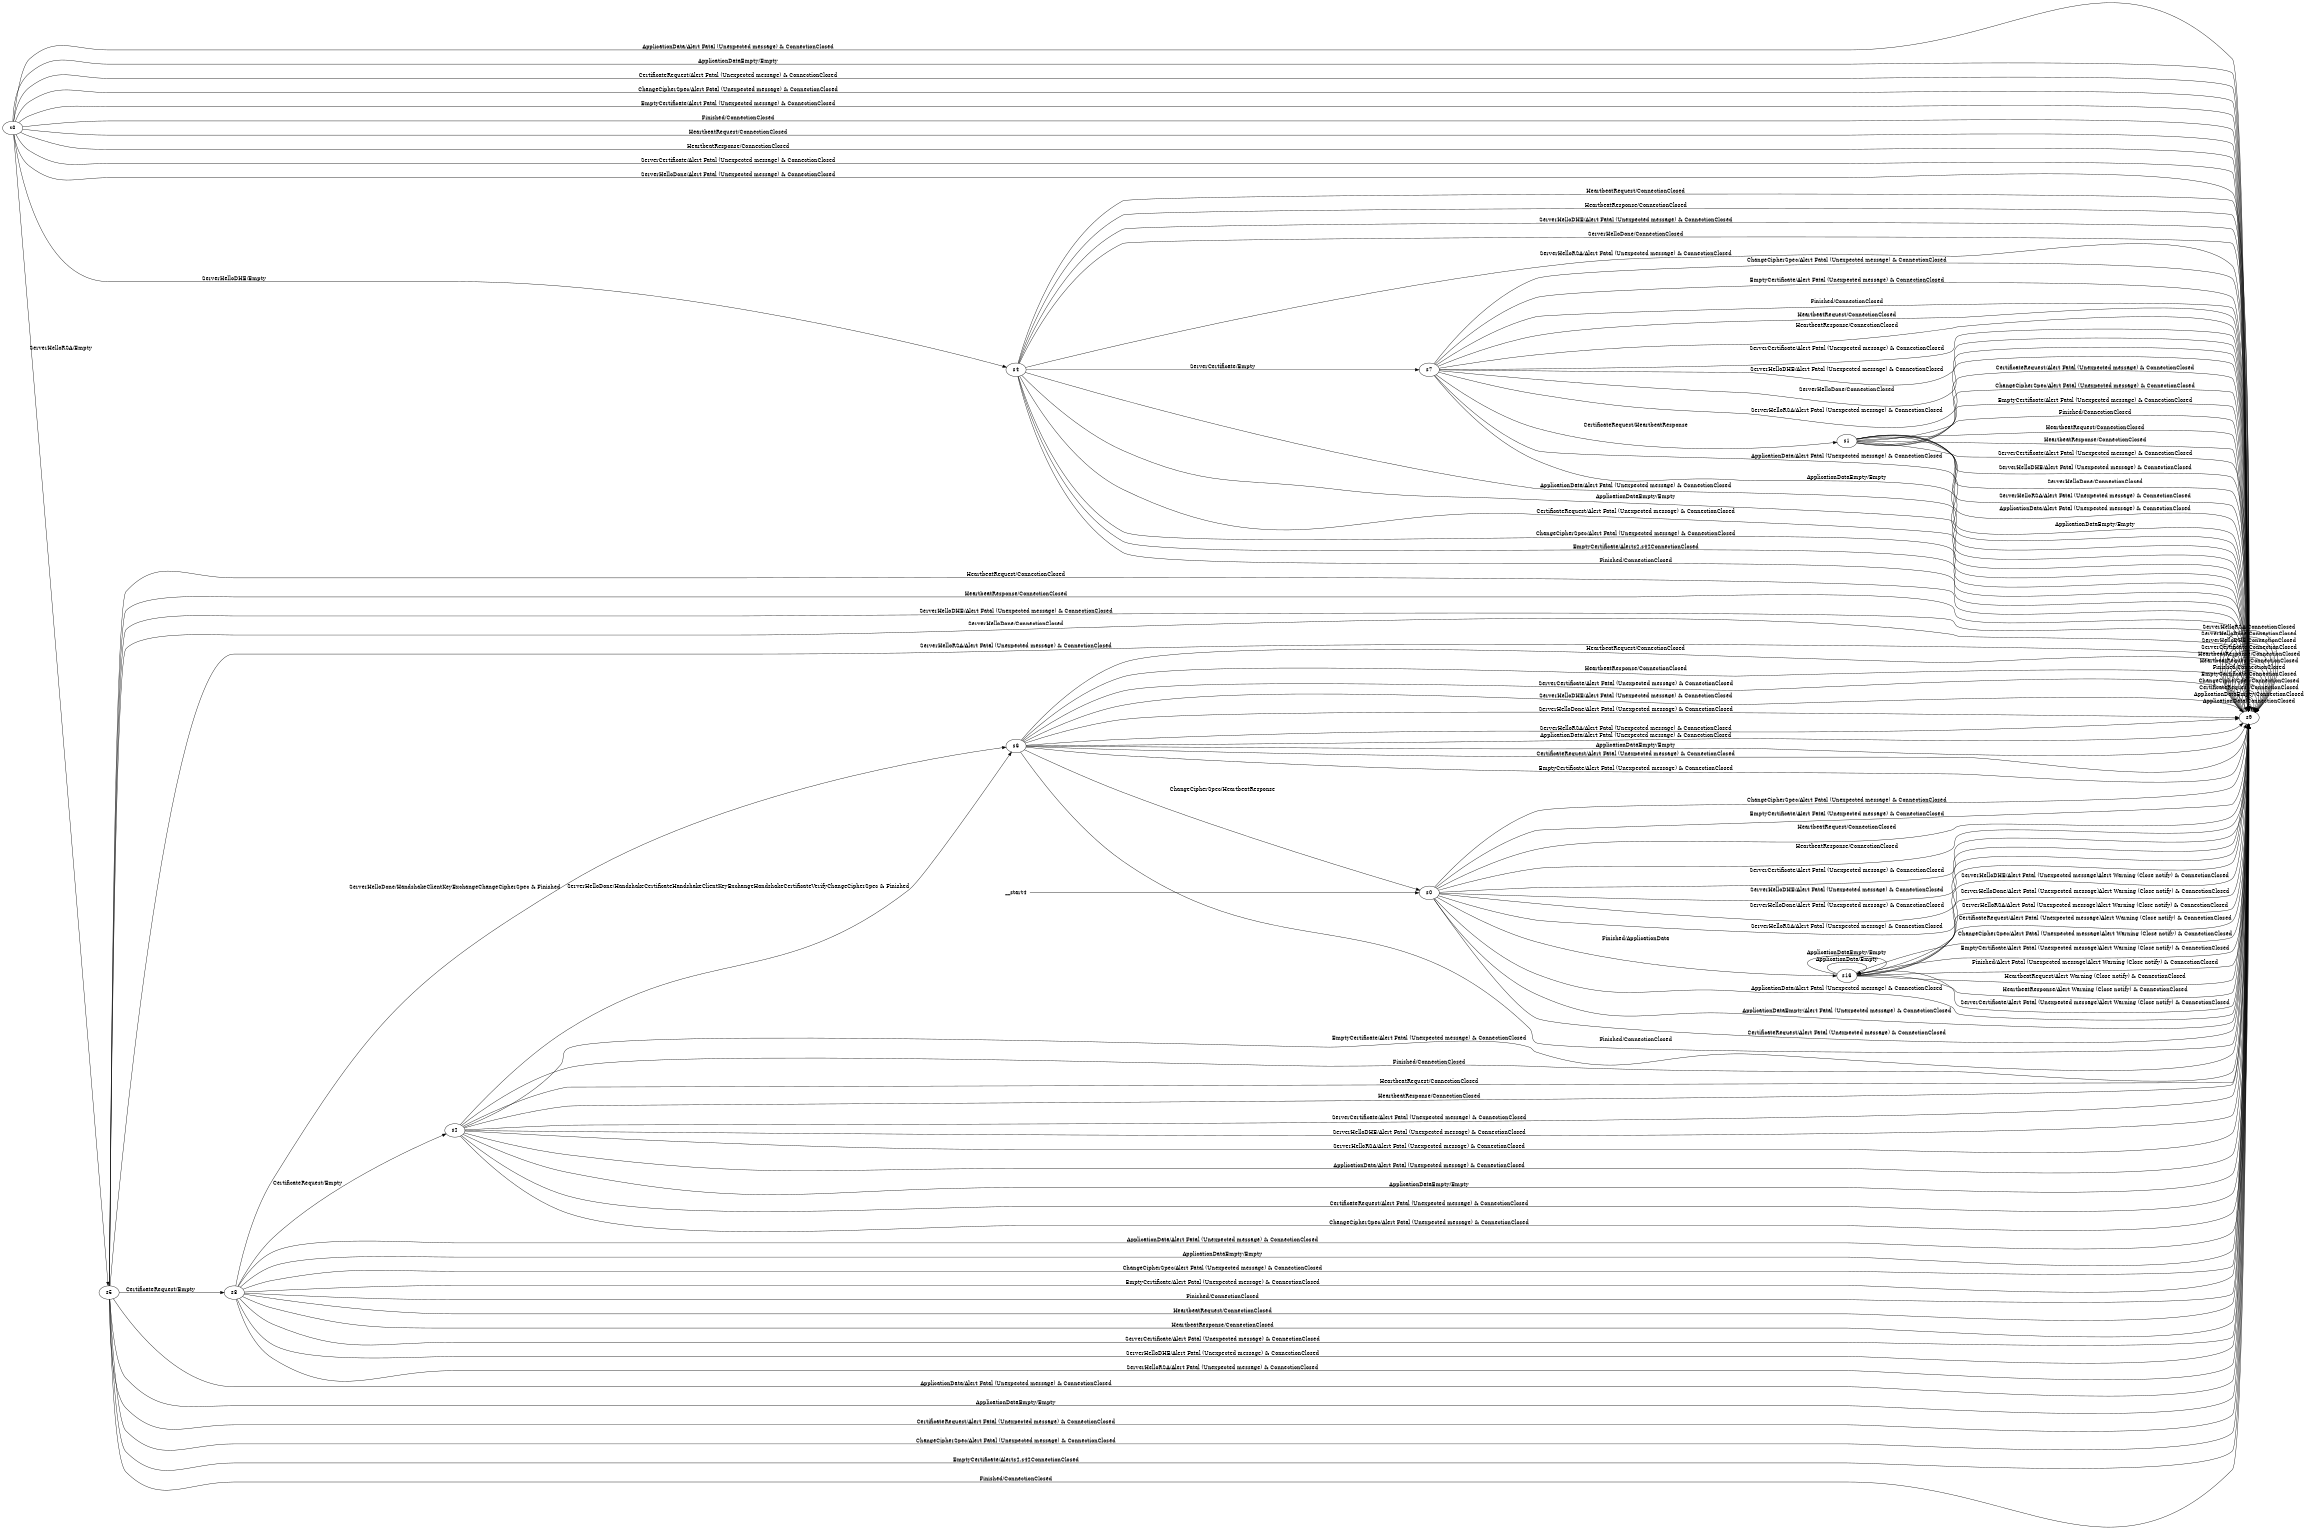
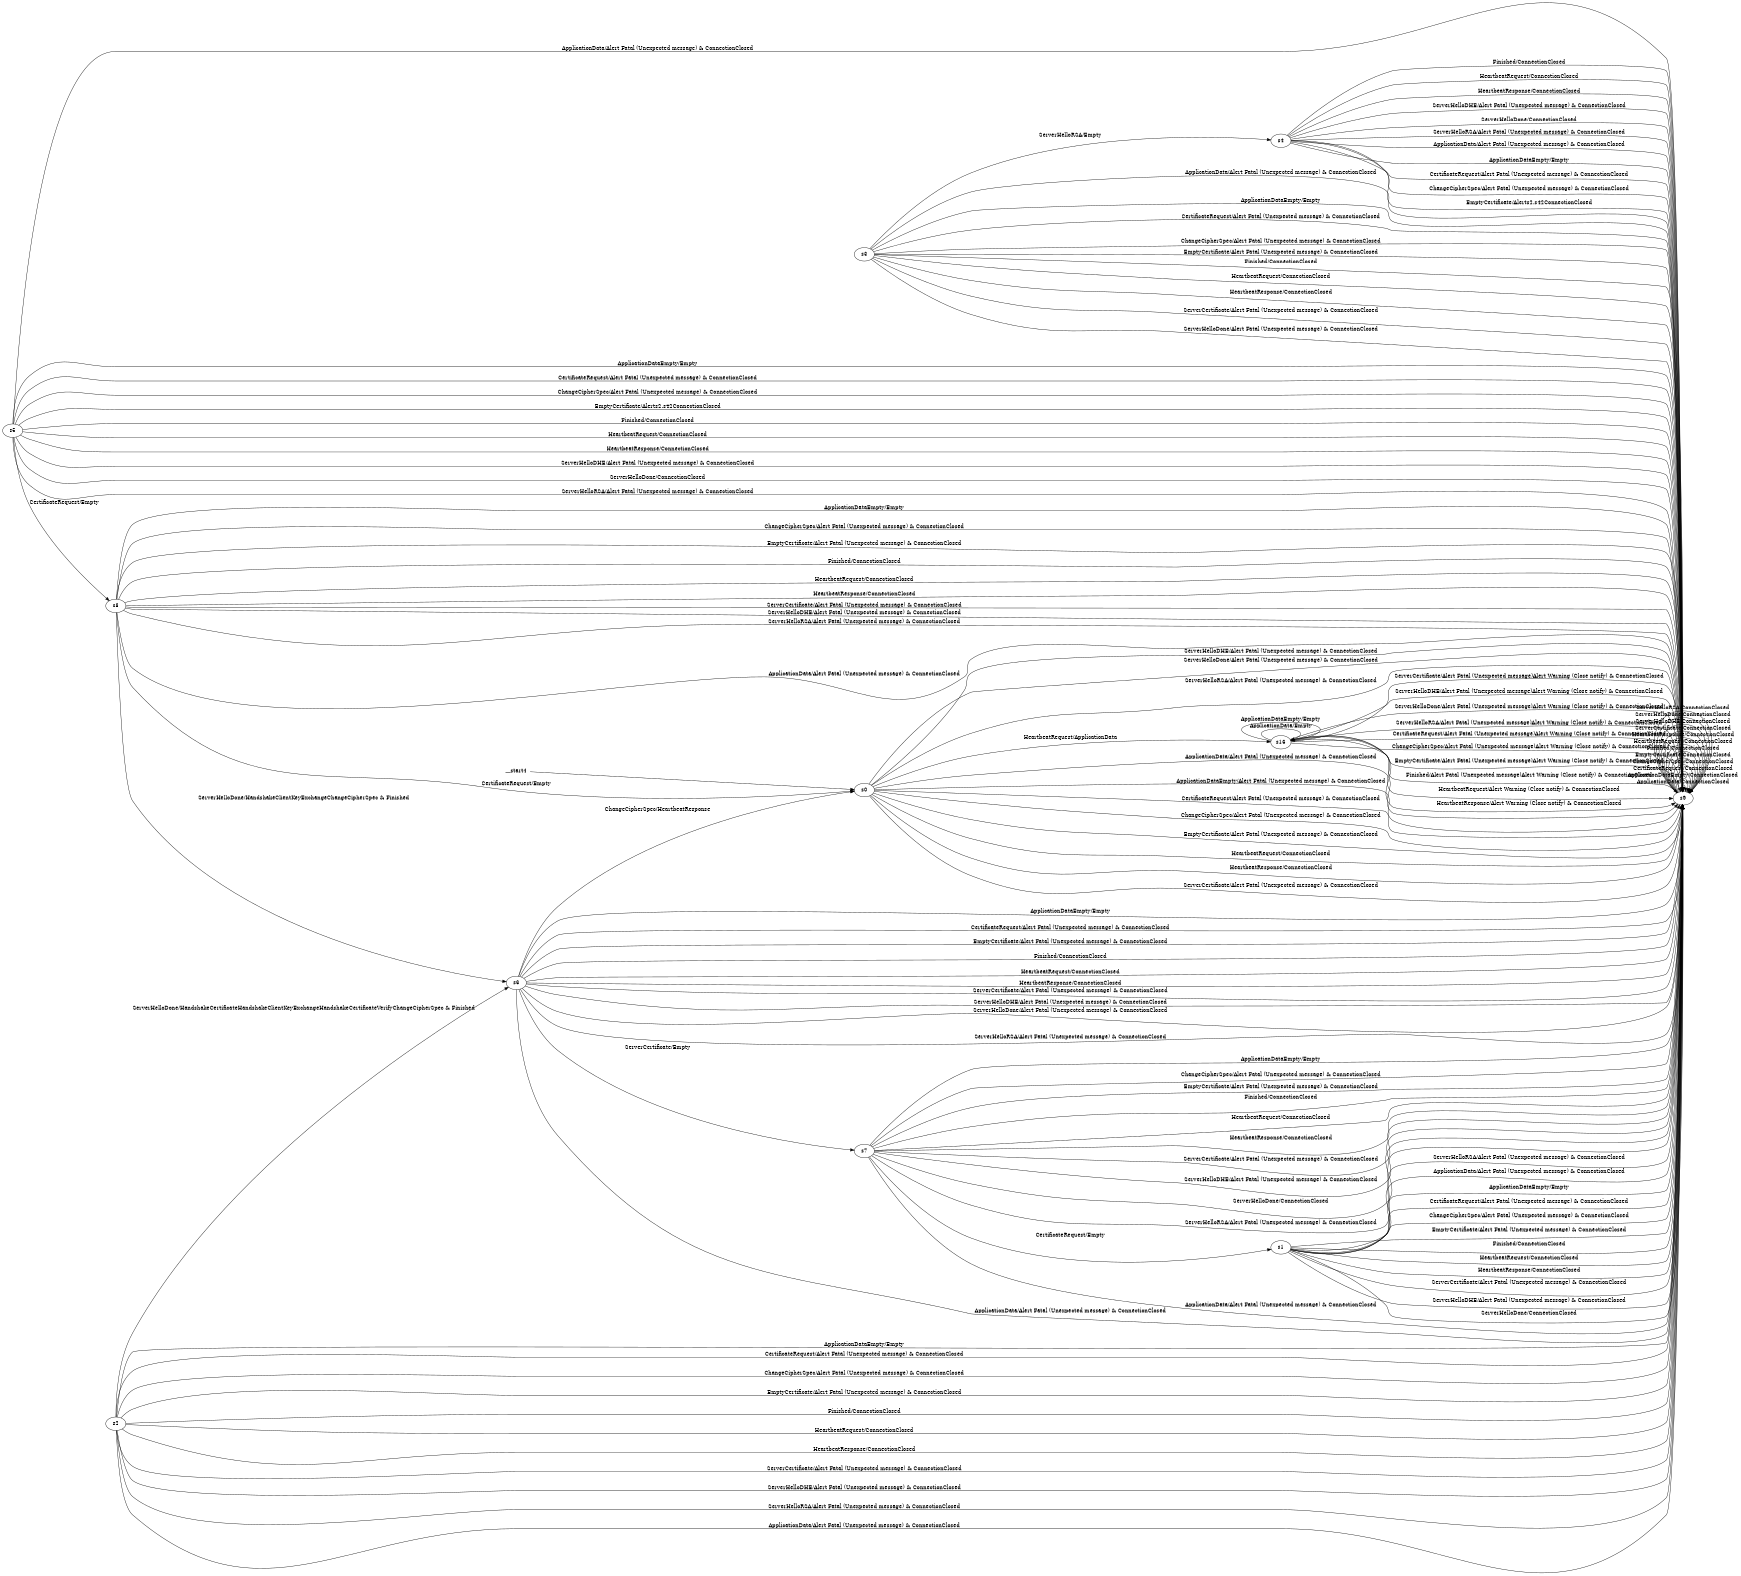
edge "s3" -> "s4": label "ServerHelloDHE/Empty" -> "ServerHelloRSA/Empty"
edge "s4" -> "s7": now "s6" -> "s7"
edge "s7" -> "s1": label "CertificateRequest/HeartbeatResponse" -> "CertificateRequest/Empty"
edge "s3" -> "s5": removed, label "ServerHelloRSA/Empty"
edge "s0" -> "s16": label "Finished/ApplicationData" -> "HeartbeatRequest/ApplicationData"
edge "s8" -> "s2": now "s8" -> "s0"
